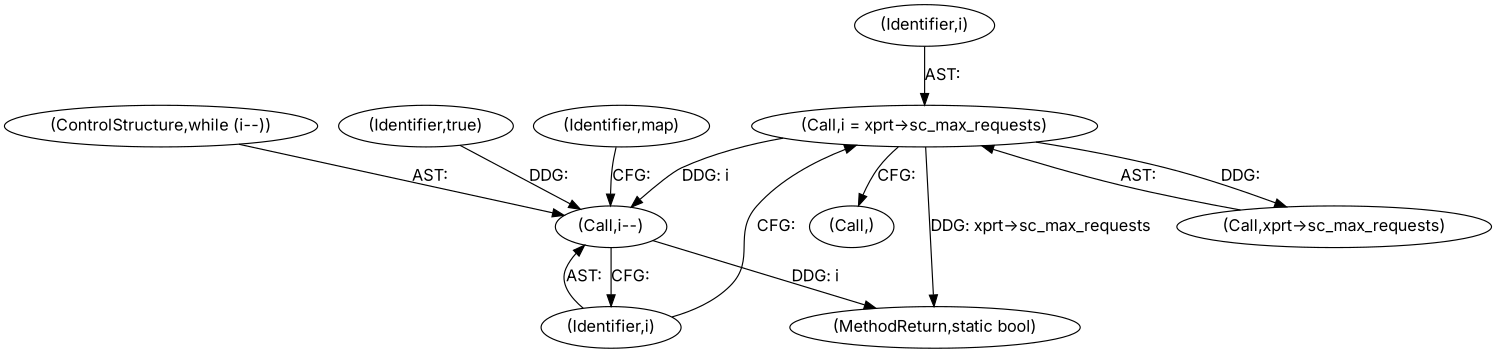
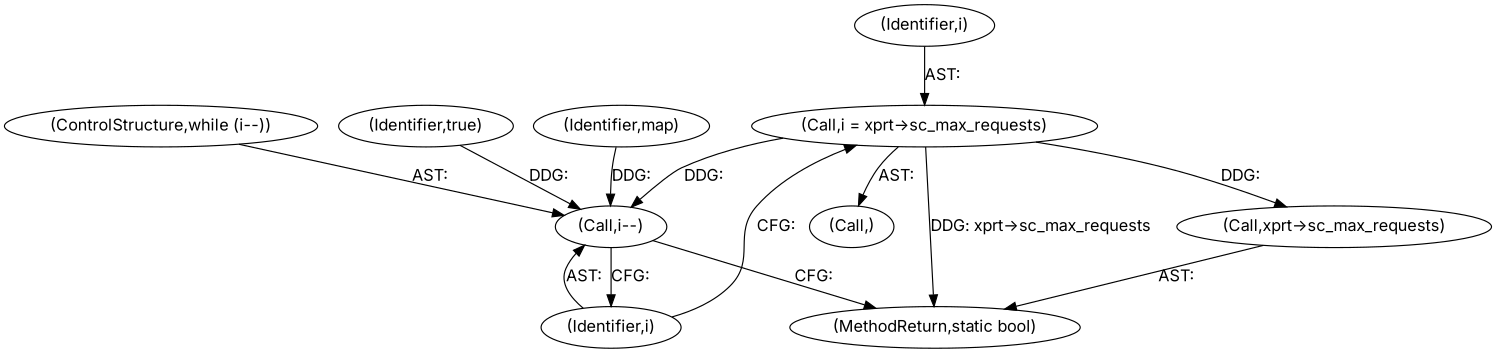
edge "(Identifier,map)" -> "(Call,i--)": label "CFG: " -> "DDG: "
edge "(Call,i = xprt->sc_max_requests)" -> "(Call,i--)": label "DDG: i" -> "DDG: "
edge "(Call,i = xprt->sc_max_requests)" -> "(Call,)": label "CFG: " -> "AST: "
edge "(Call,xprt->sc_max_requests)" -> "(Call,i = xprt->sc_max_requests)": now "(Call,xprt->sc_max_requests)" -> "(MethodReturn,static bool)"
edge "(Call,i--)" -> "(MethodReturn,static bool)": label "DDG: i" -> "CFG: "
